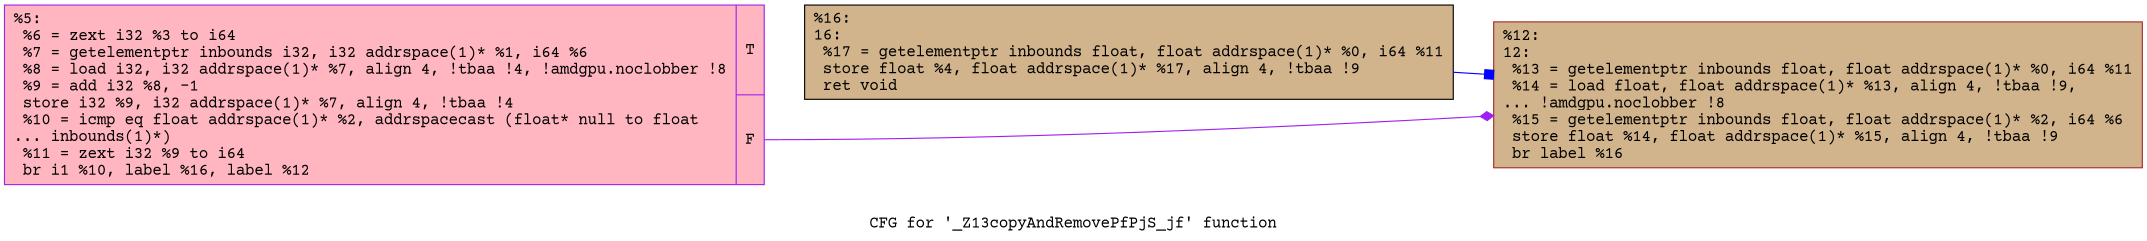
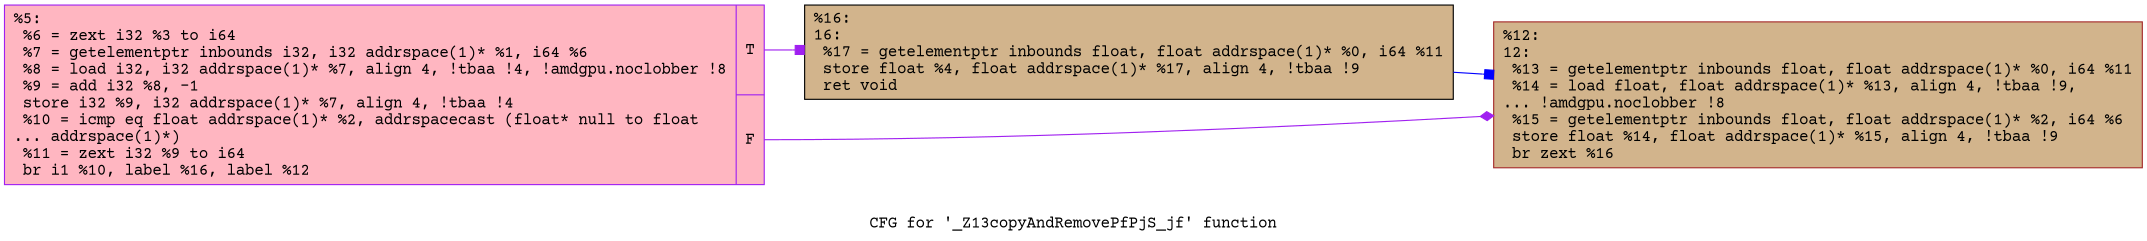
edge "%5:" -> "%16:": added
node "%5:": text "... inbounds(1)*)" -> "... addrspace(1)*)"
node "%12:": text "br label %16" -> "br zext %16"
